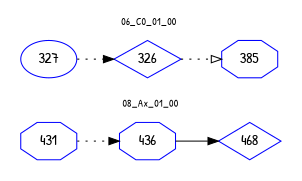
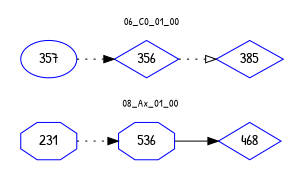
node "327": label "327" -> "357"
node "326": label "326" -> "356"
node "385": shape octagon -> diamond
node "431": label "431" -> "231"
node "436": label "436" -> "536"
